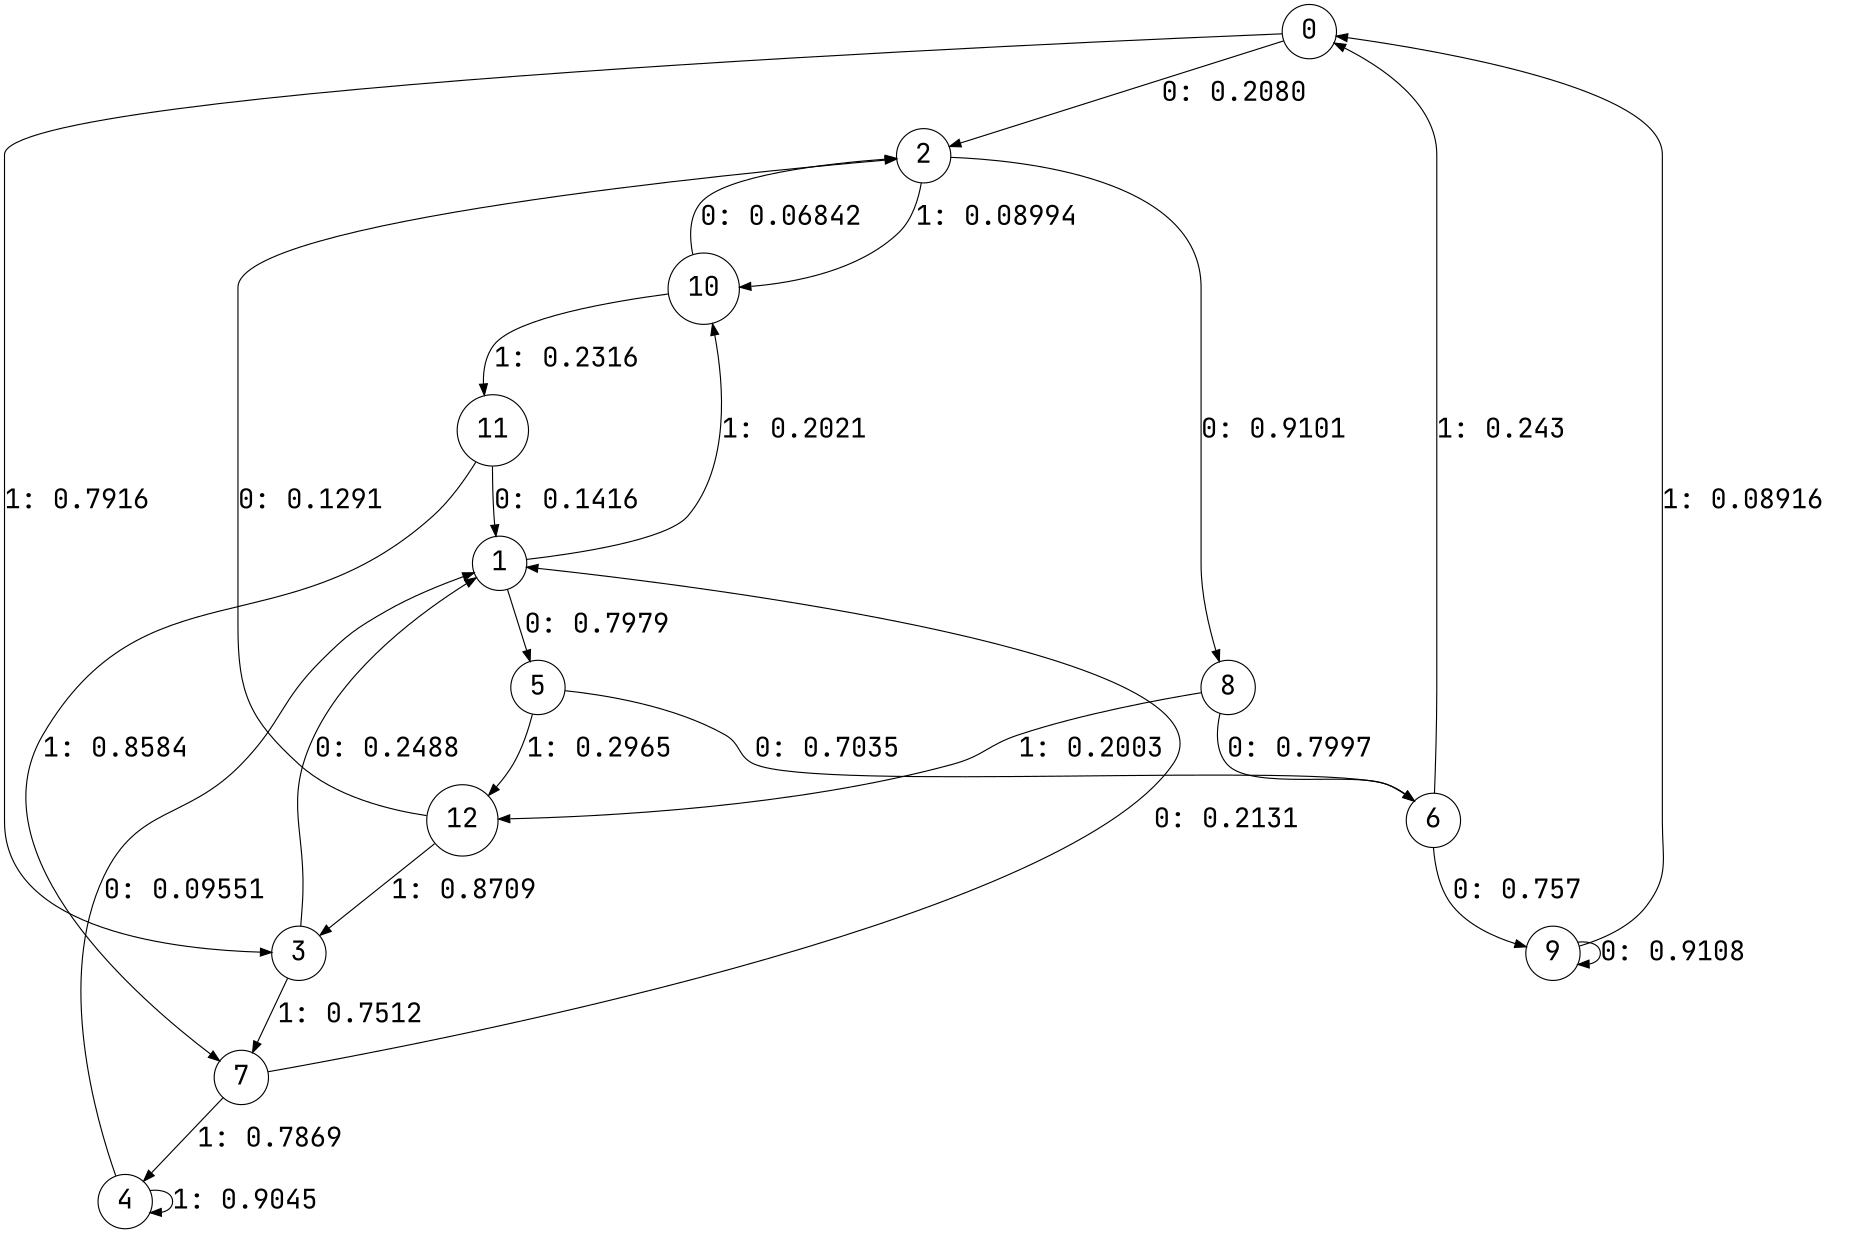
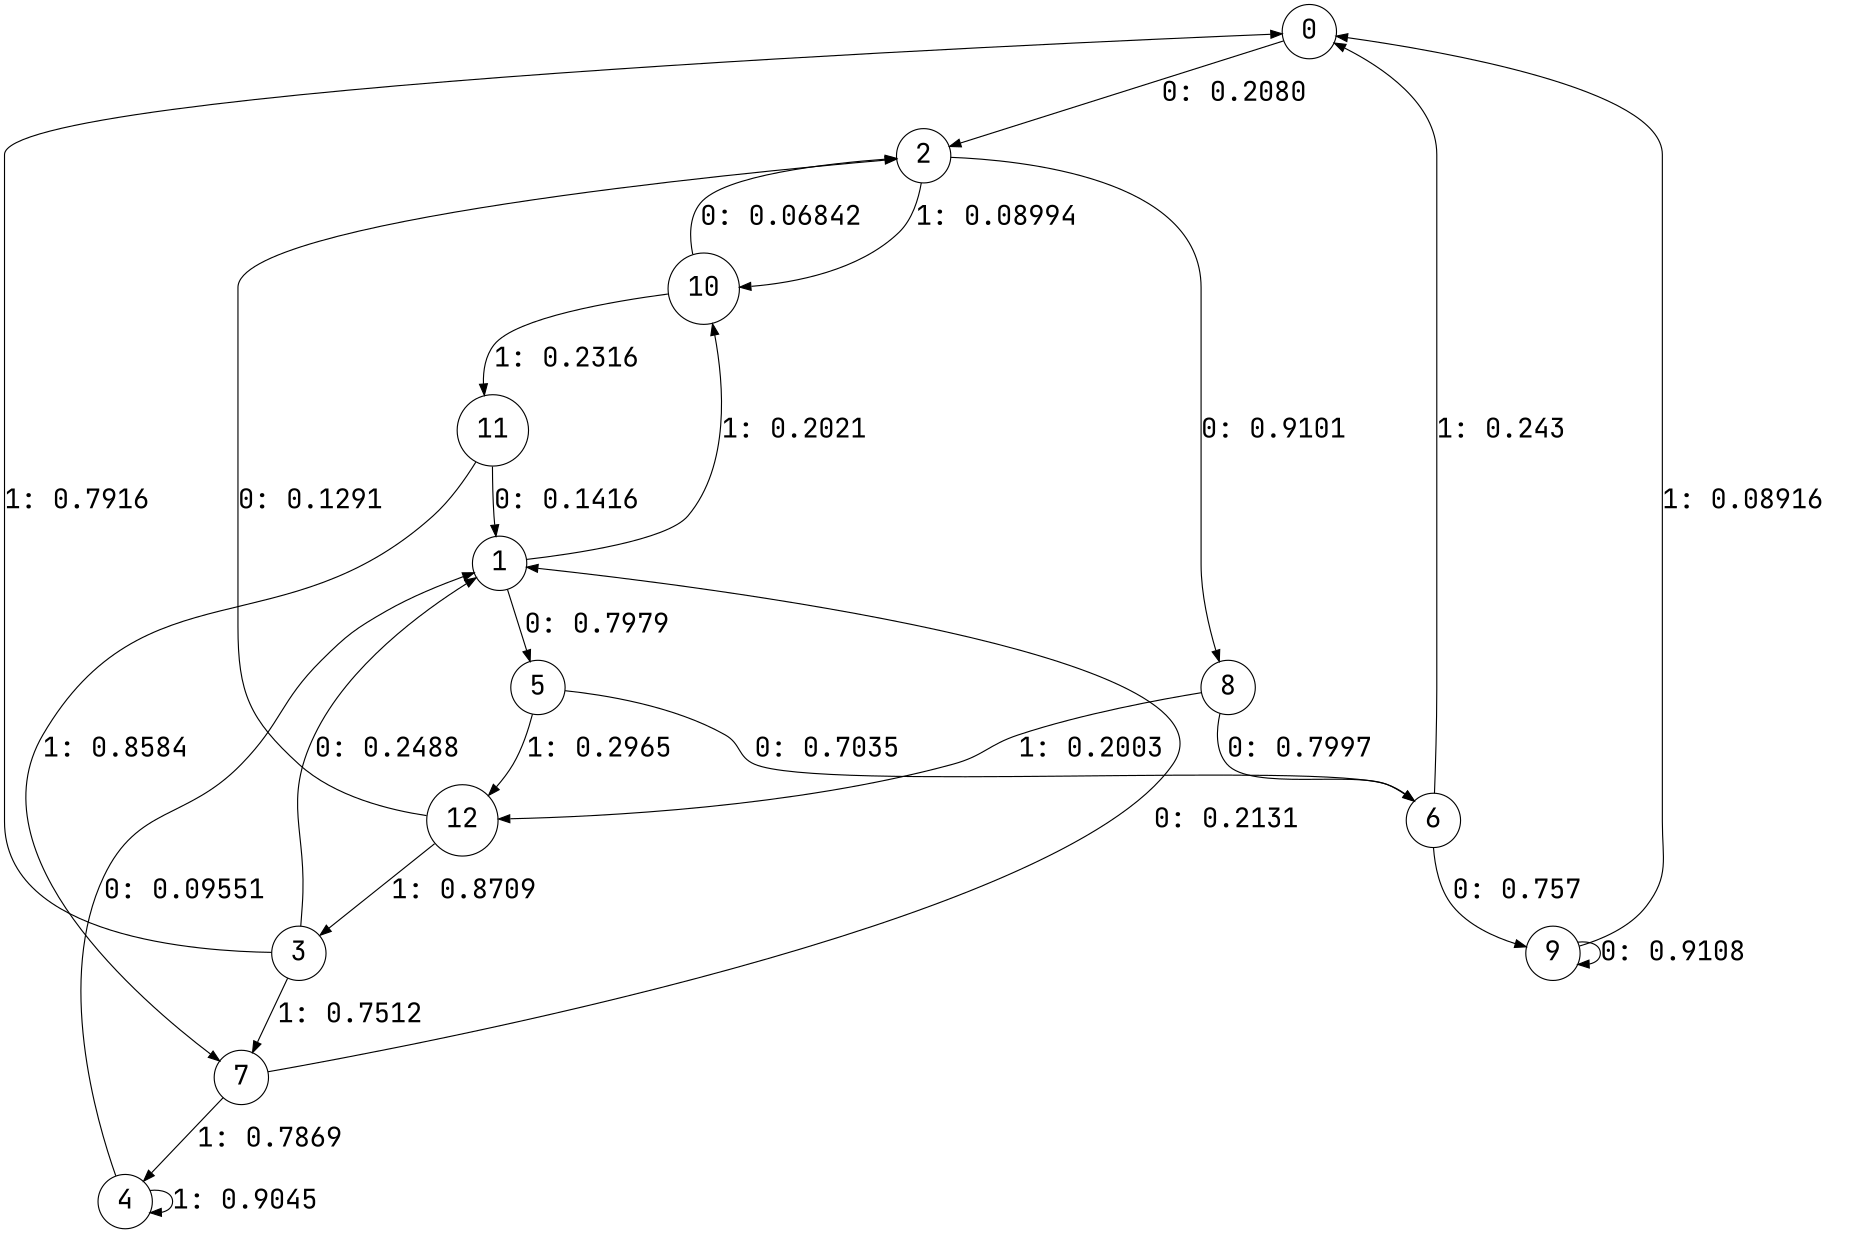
edge "0" -> "3": reversed
